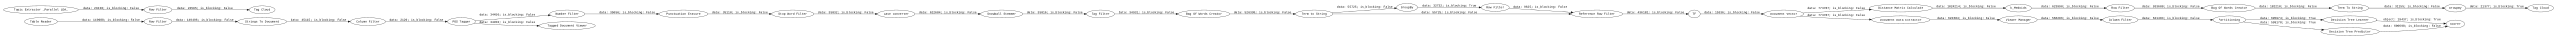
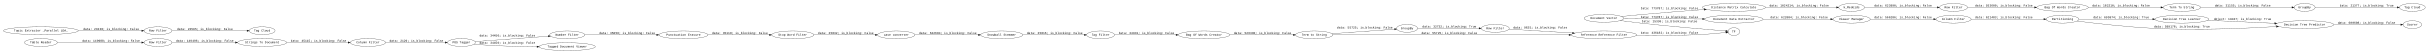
node "Reference Row Filter": label "Reference Row Filter" -> "Reference Reference Filter"
edge "TF" -> "Document Vector": reversed
edge "Decision Tree Learner" -> "Scorer": now "Decision Tree Learner" -> "Decision Tree Predictor"
